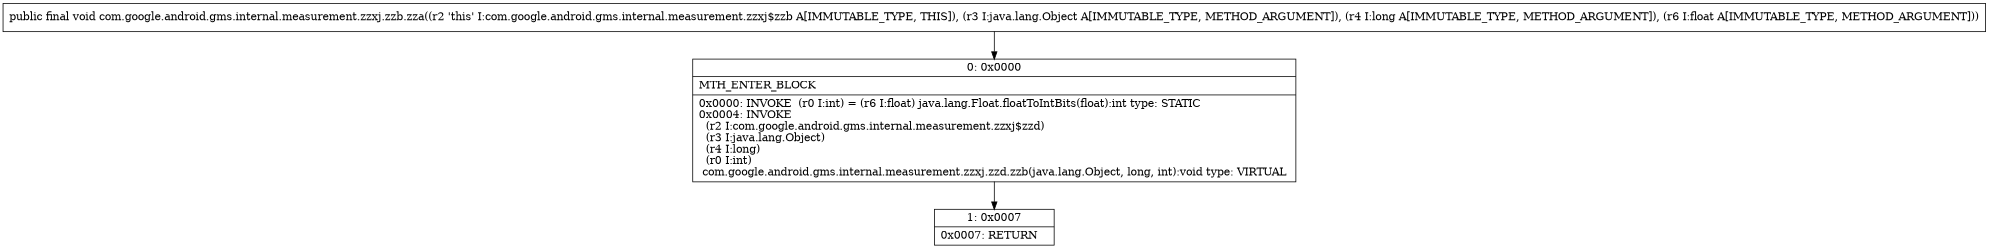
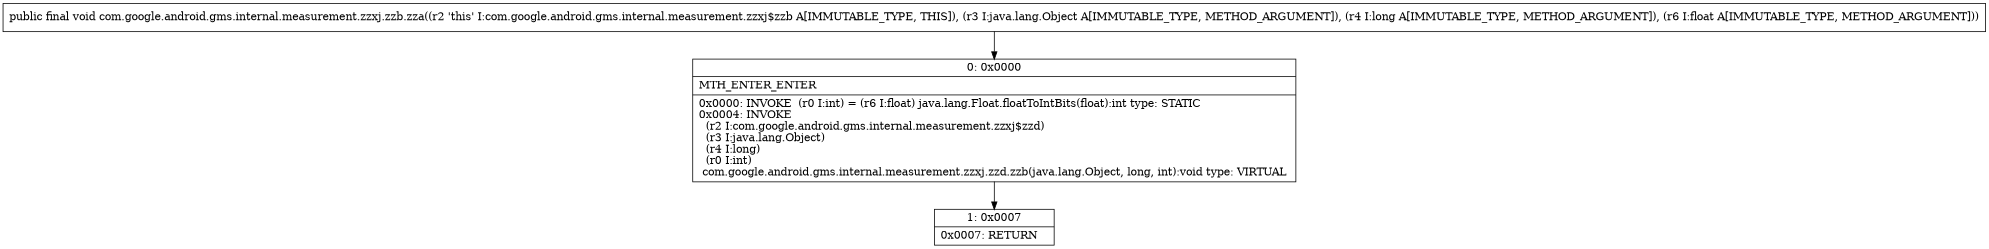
node "0: 0x0000": text "MTH_ENTER_BLOCK" -> "MTH_ENTER_ENTER"
